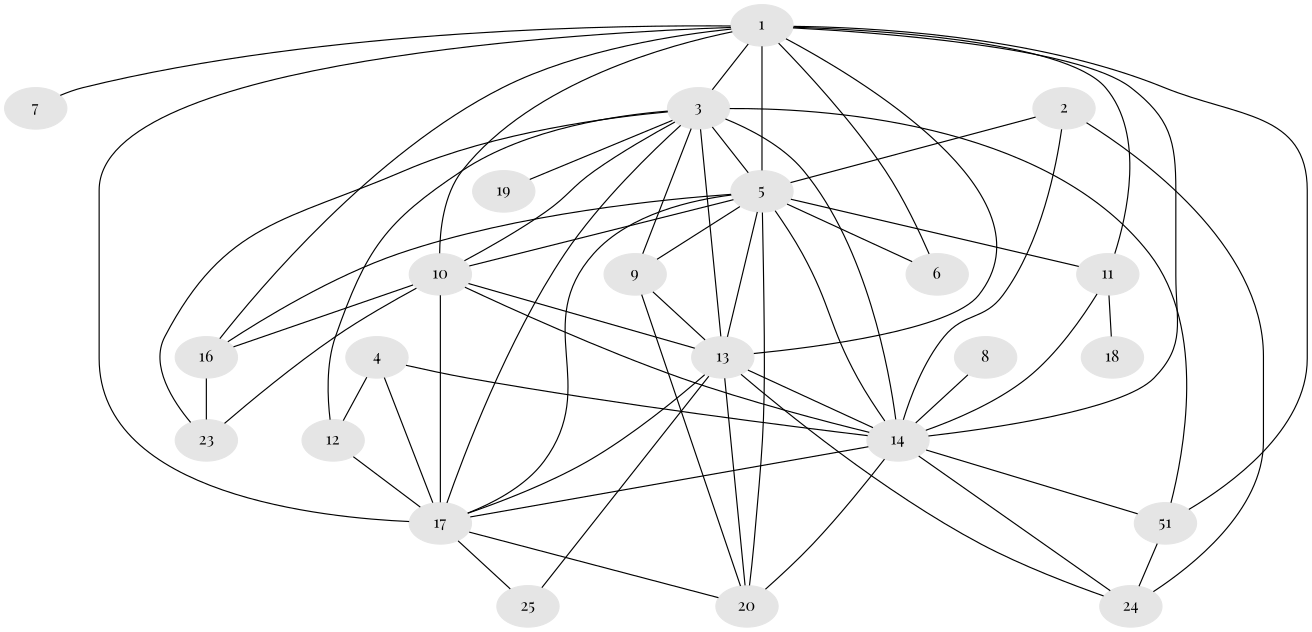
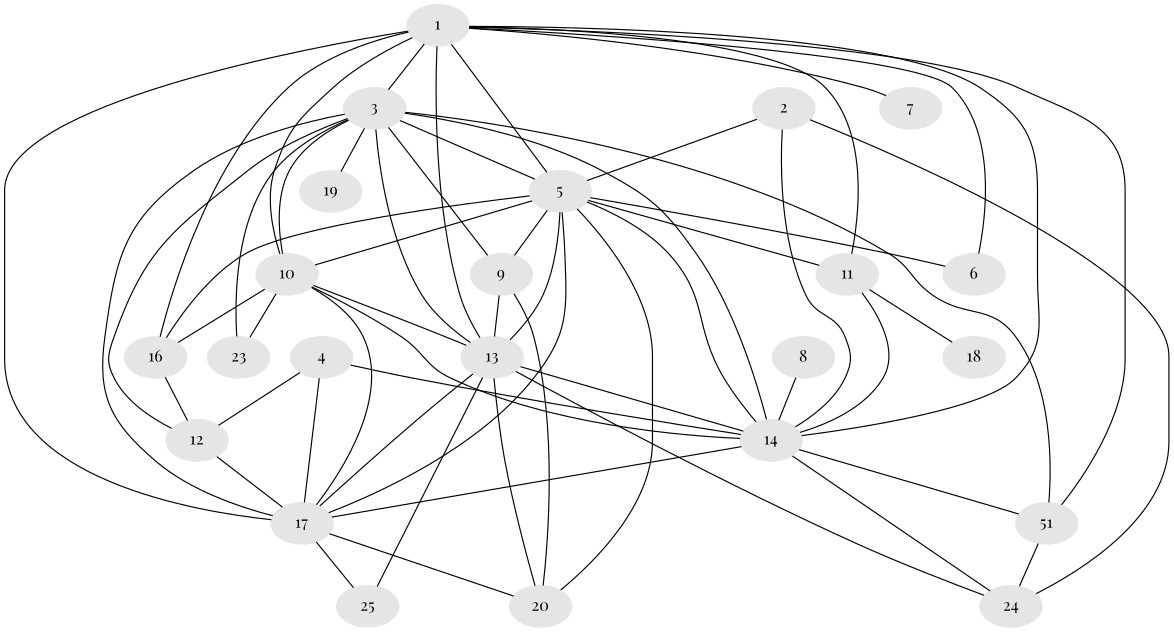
edge "16" -- "23": now "16" -- "12"
edge "14" -- "20": removed
